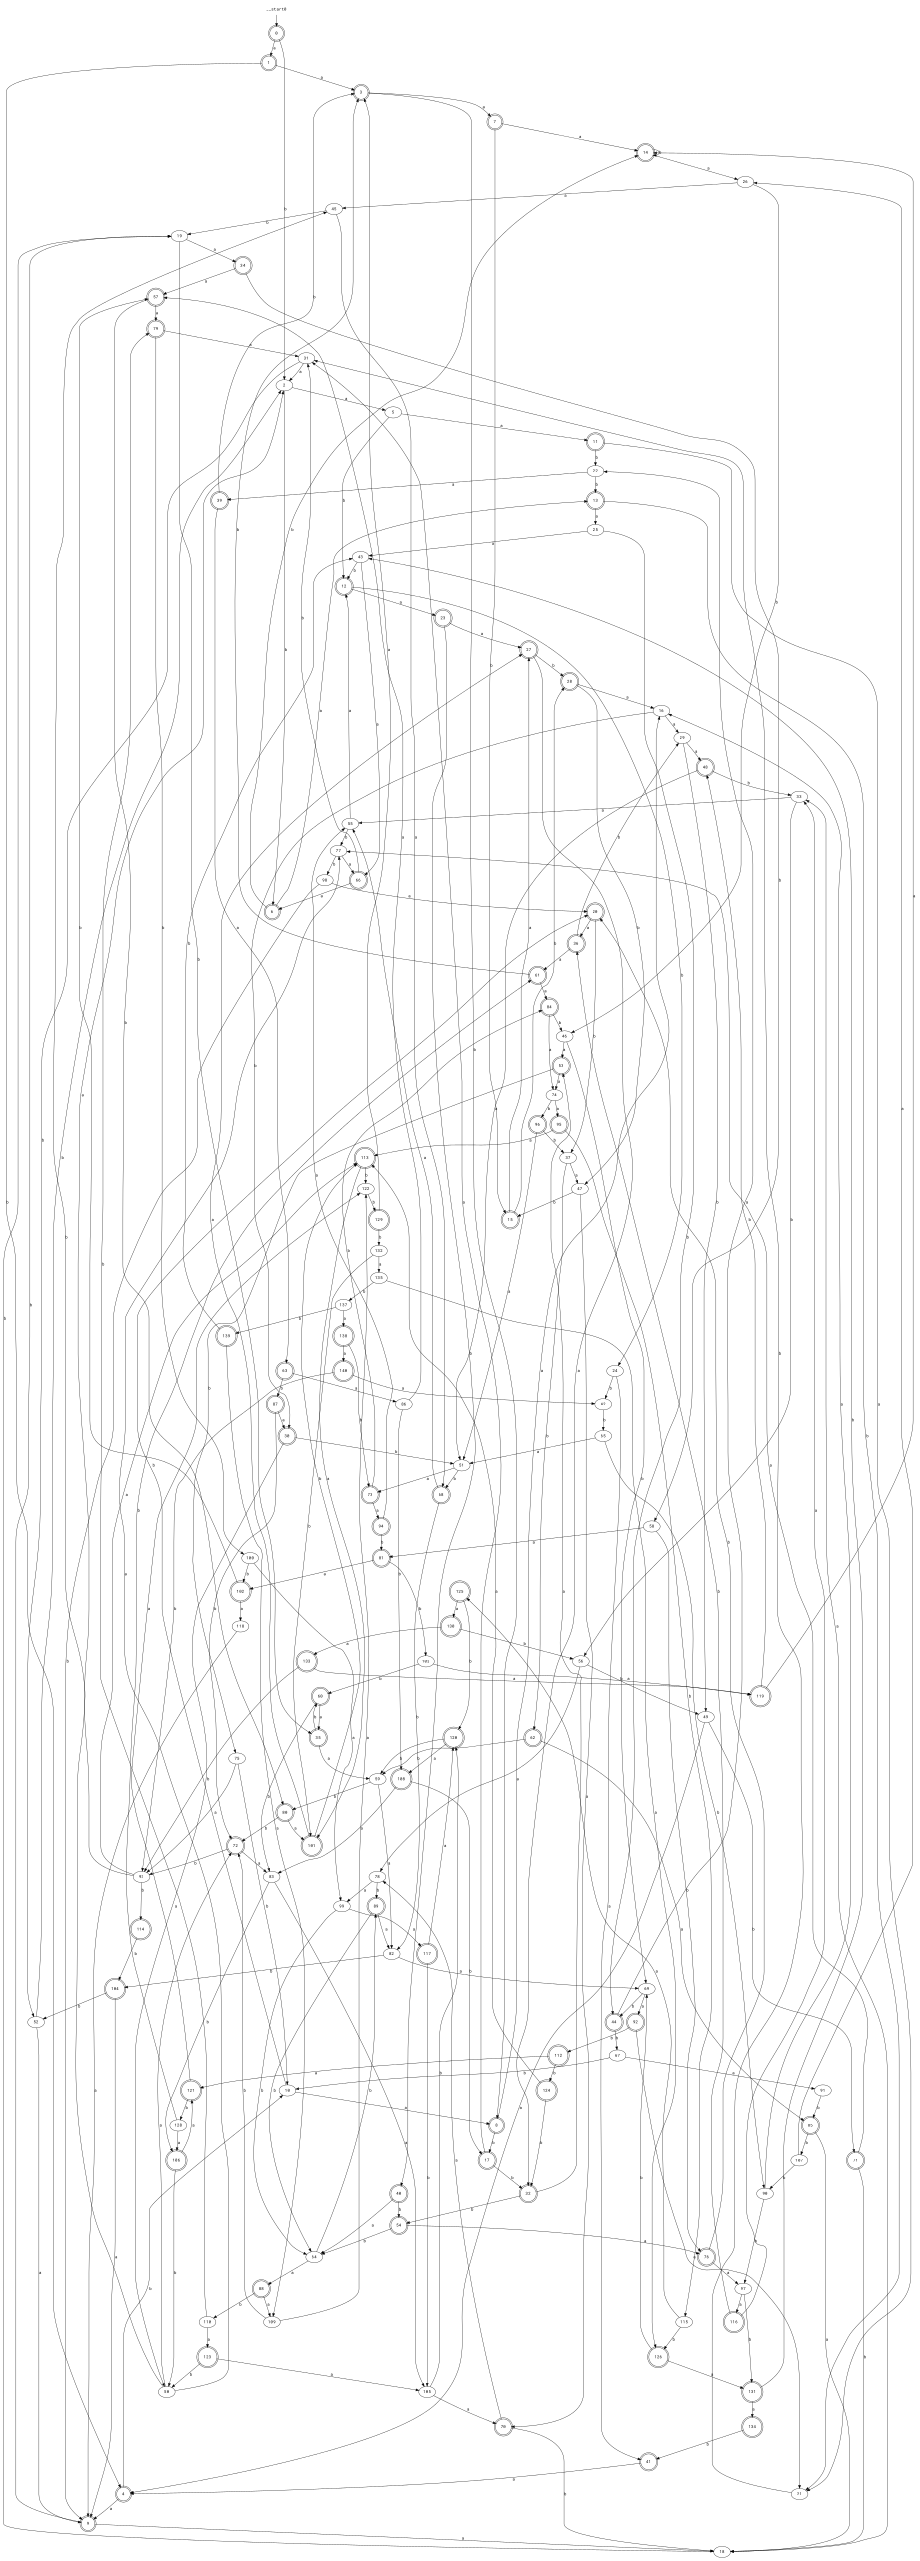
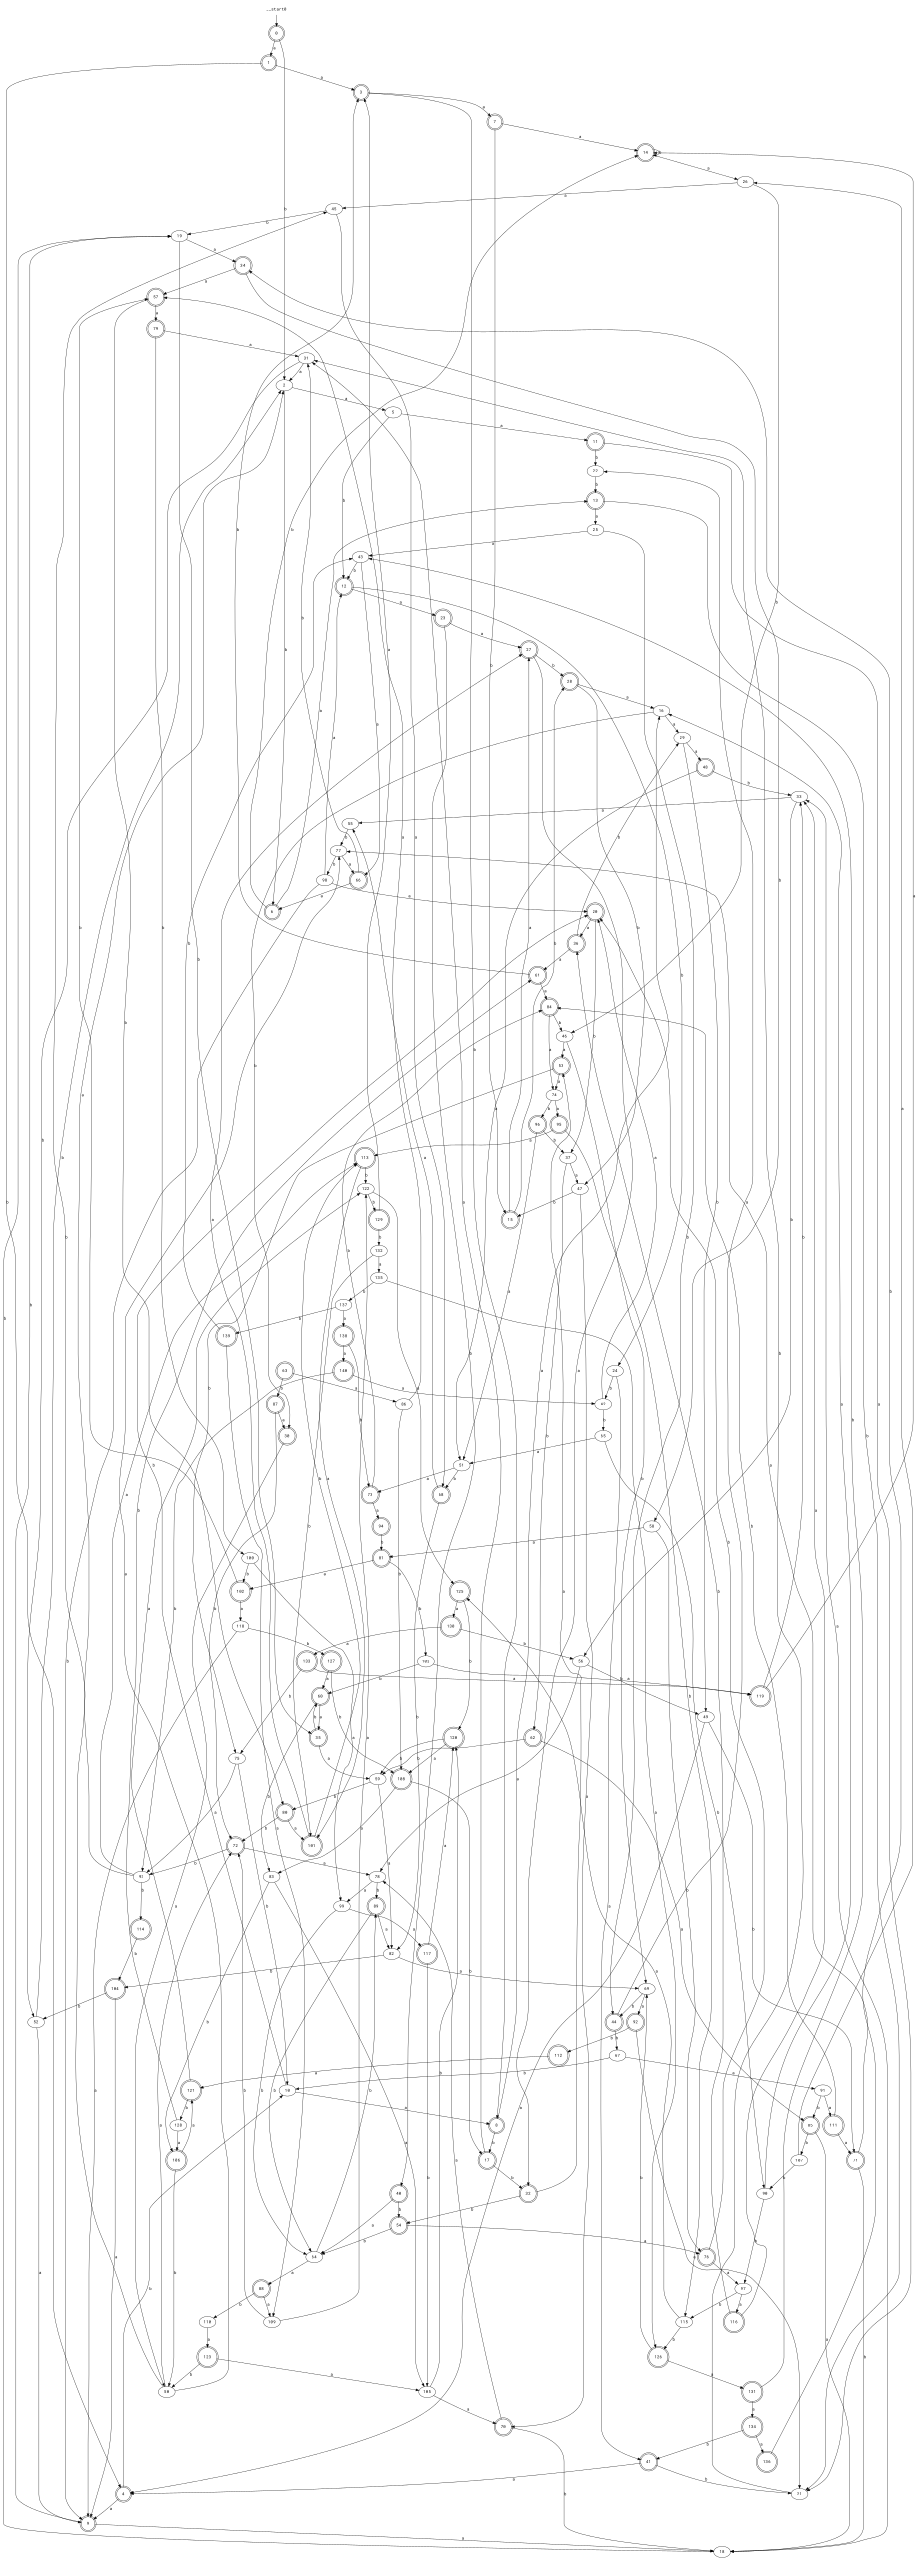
node "39": removed
edge "55" -> "12": now "98" -> "12"
edge "42" -> "20": added, label "a"
edge "94" -> "55": removed, label "a"
edge "119" -> "48": now "119" -> "33"
edge "110" -> "79": removed, label "b"
edge "122" -> "125": added, label "a"
edge "30" -> "51": removed, label "b"
node "127": added
edge "133" -> "93": now "133" -> "75"
edge "72" -> "83": now "72" -> "78"
node "124": removed
node "111": added
edge "97" -> "131": now "97" -> "115"
node "136": added
edge "41" -> "21": added, label "b"
